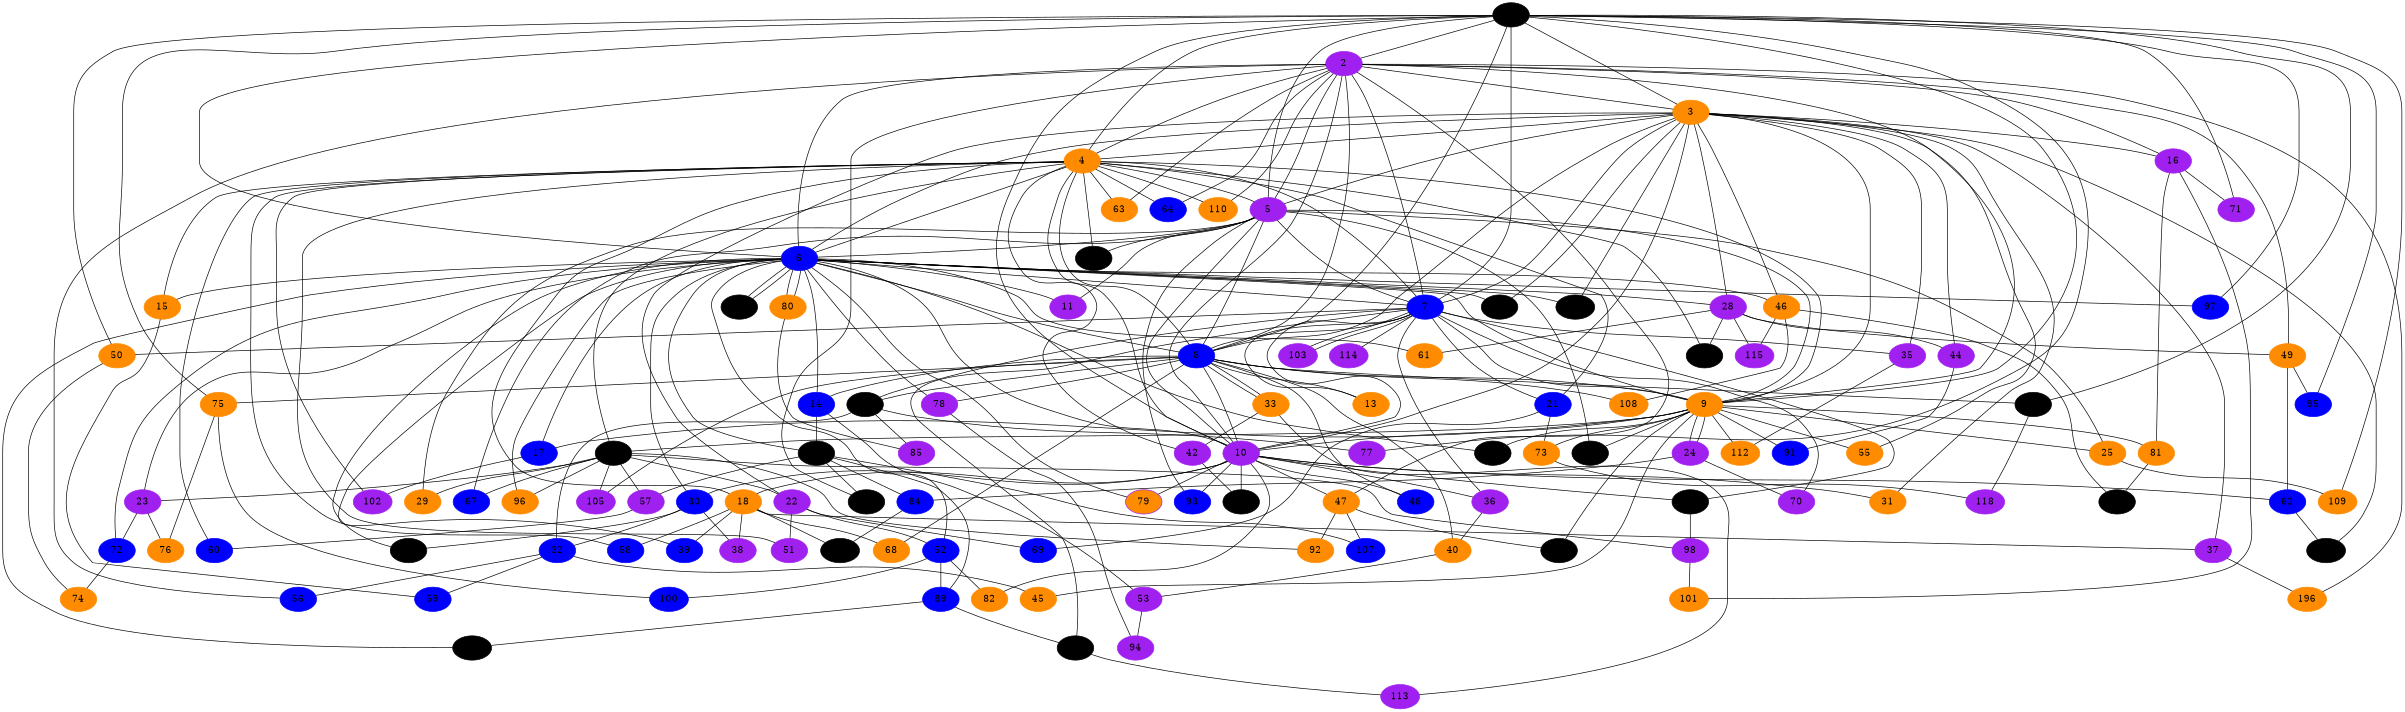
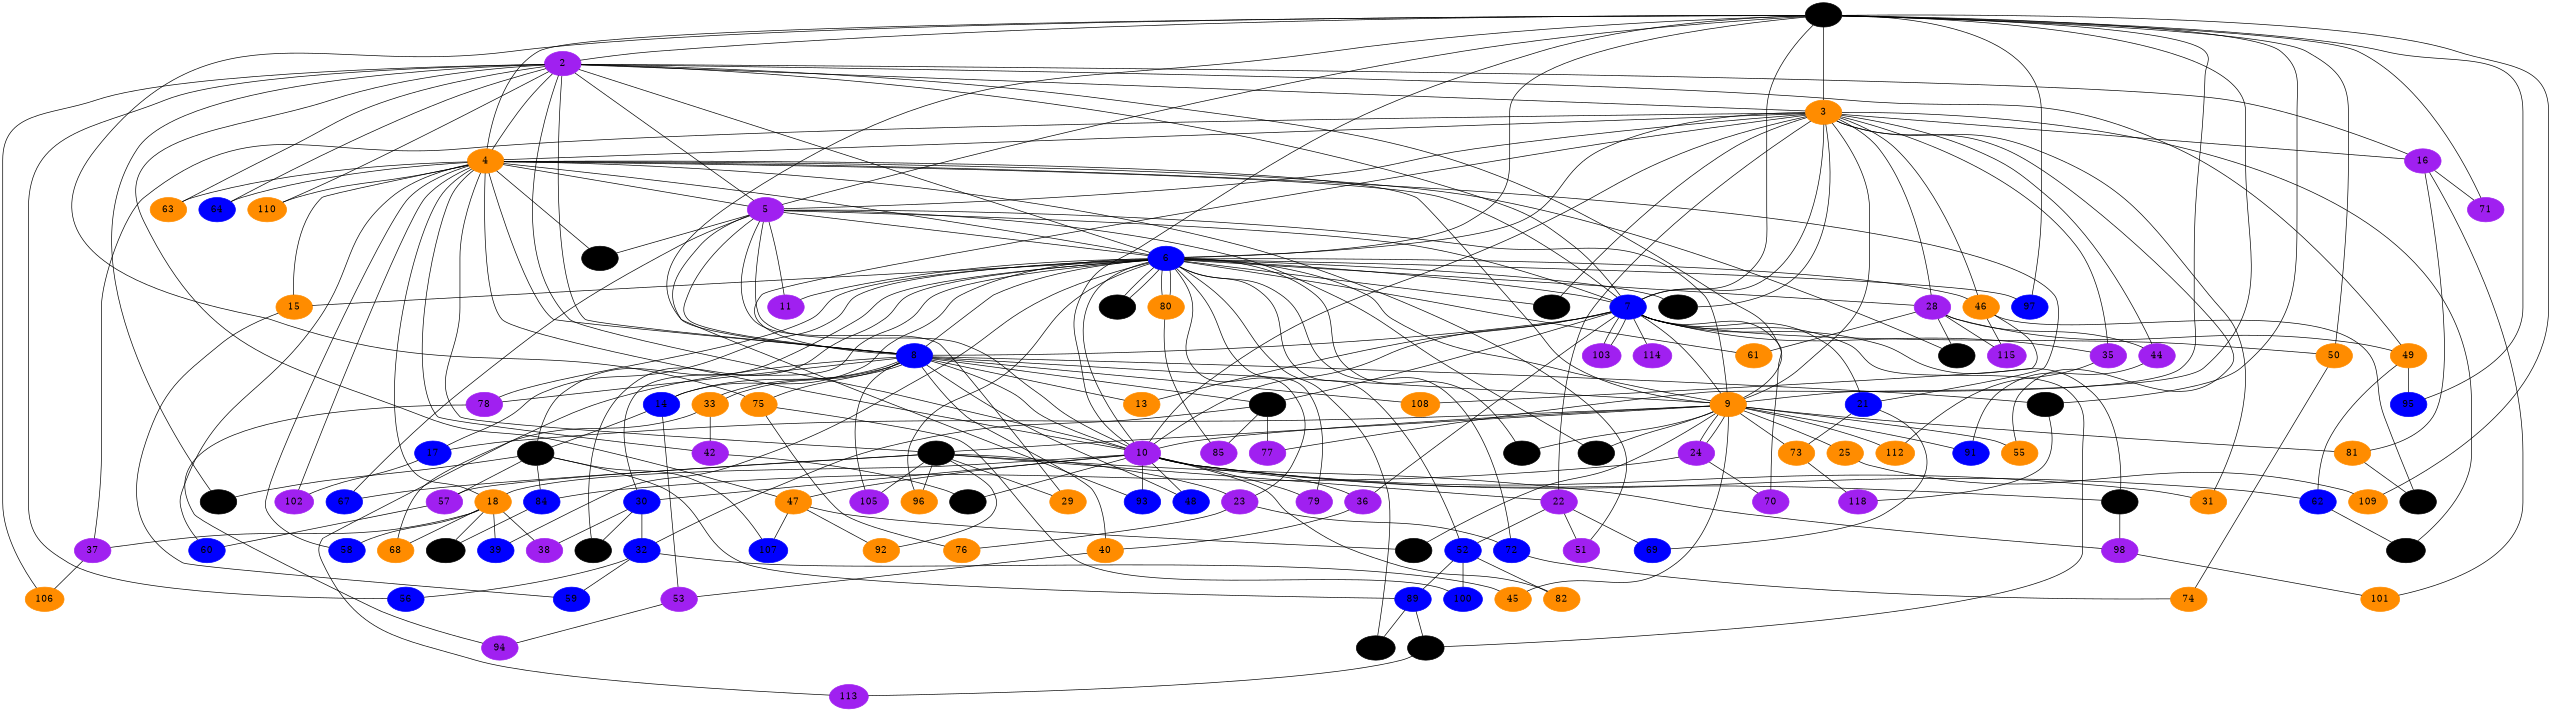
edge "5" -- "25": removed
node "79": fillcolor darkorange -> purple
node "196": label "196" -> "106"
